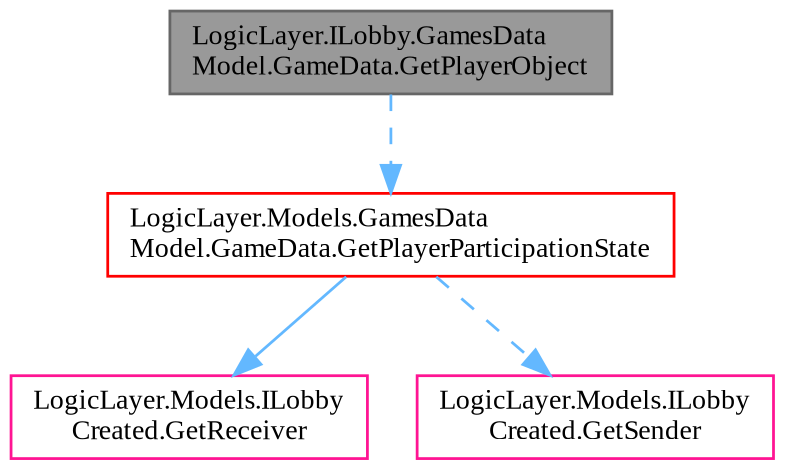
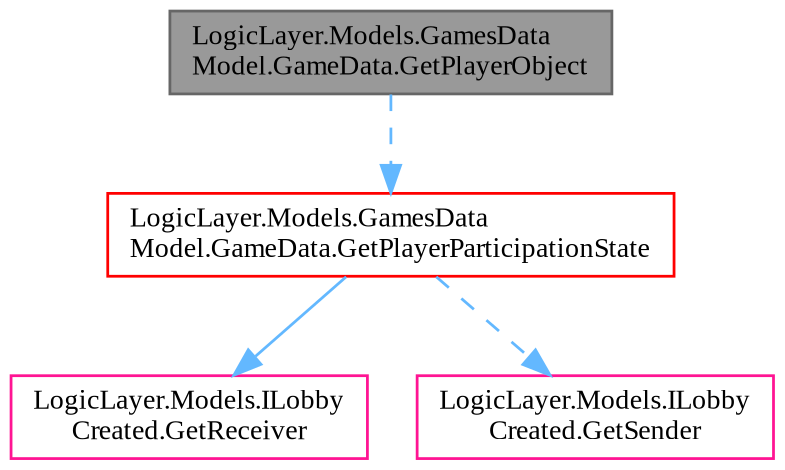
node "LogicLayer.ILobby.GamesData Model.GameData.GetPlayerObject": label "LogicLayer.ILobby.GamesData Model.GameData.GetPlayerObject" -> "LogicLayer.Models.GamesData Model.GameData.GetPlayerObject"
